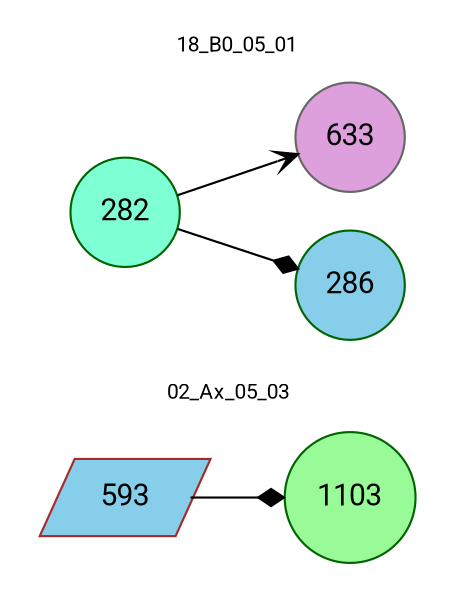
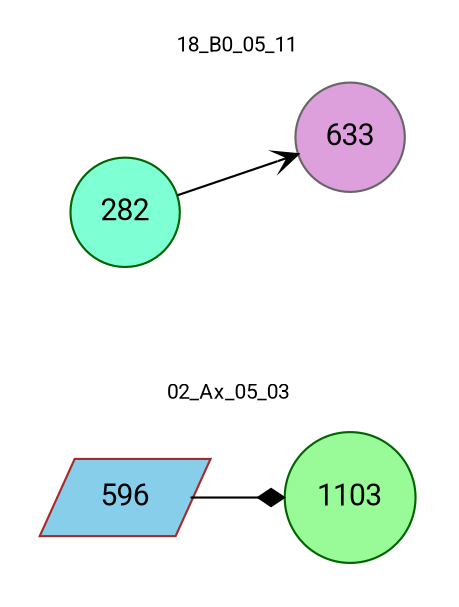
cluster "18_B0_05_01": label "18_B0_05_01" -> "18_B0_05_11"
node "286": removed
node "593": label "593" -> "596"
